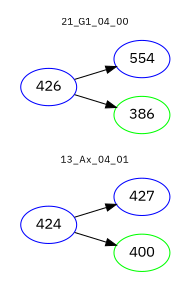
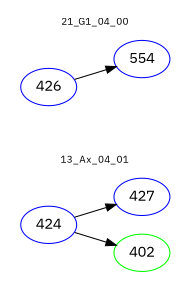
node "386": removed
node "400": label "400" -> "402"
